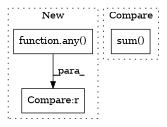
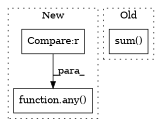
cluster "Compare": label "Compare" -> "Old"
edge "function.any()" -> "Compare:r": reversed
